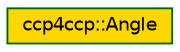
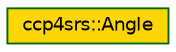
node "ccp4ccp::Angle": label "ccp4ccp::Angle" -> "ccp4srs::Angle"
